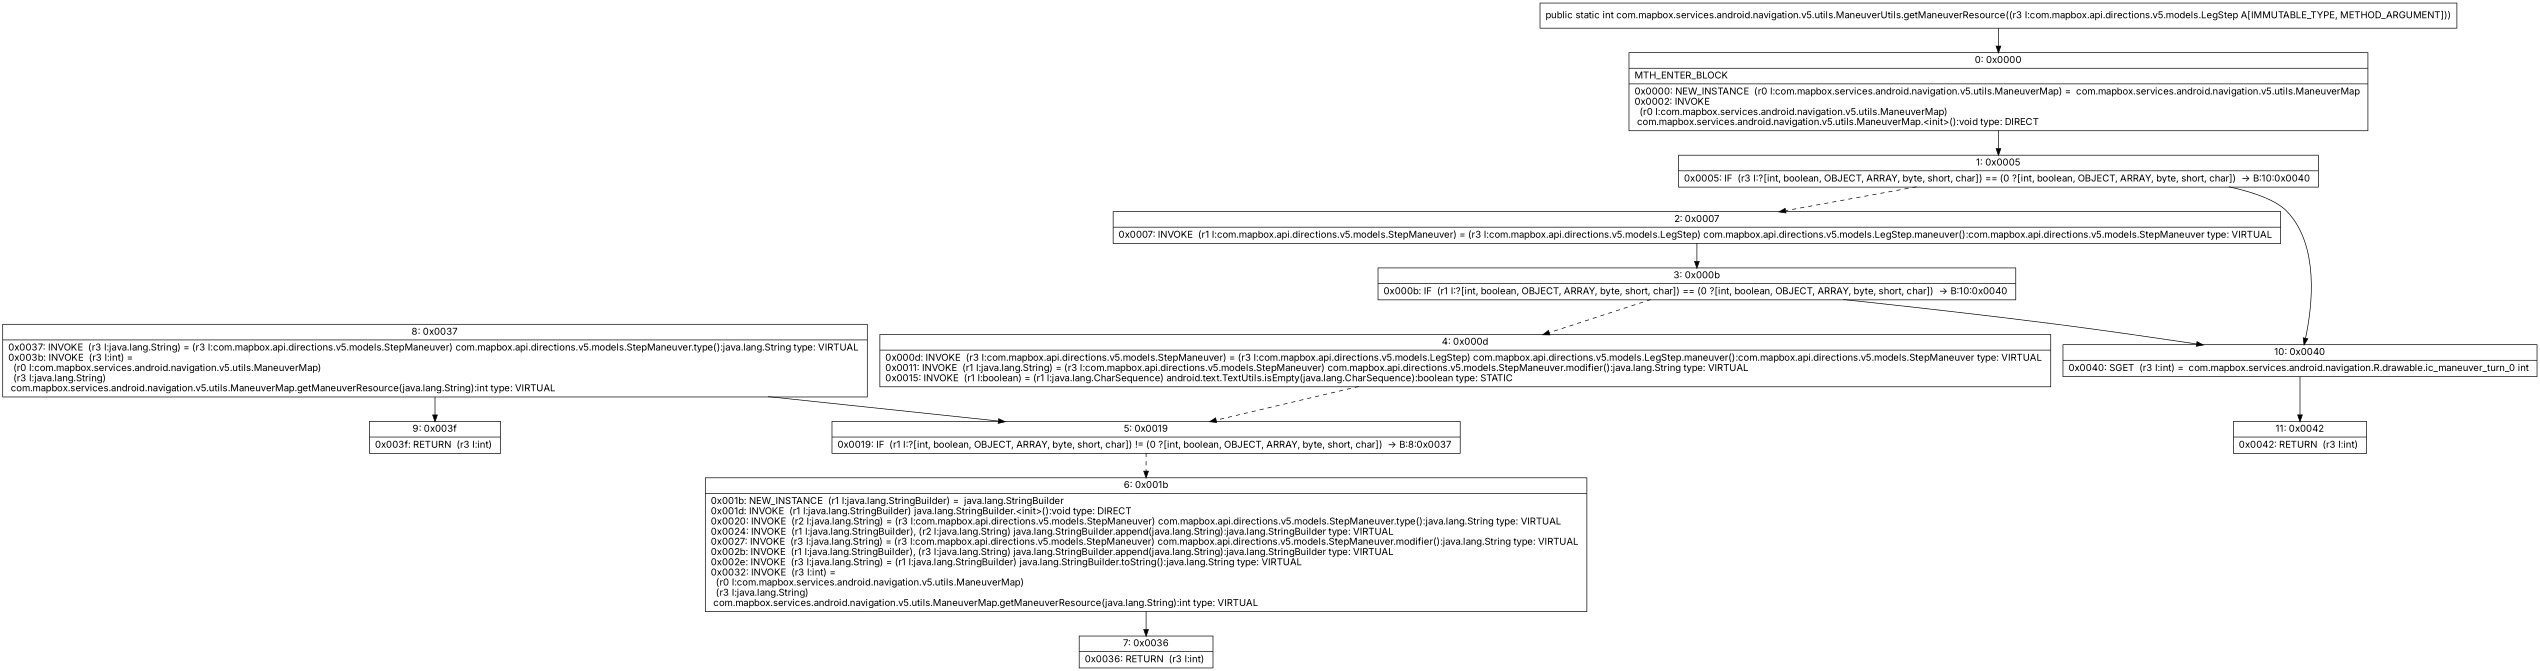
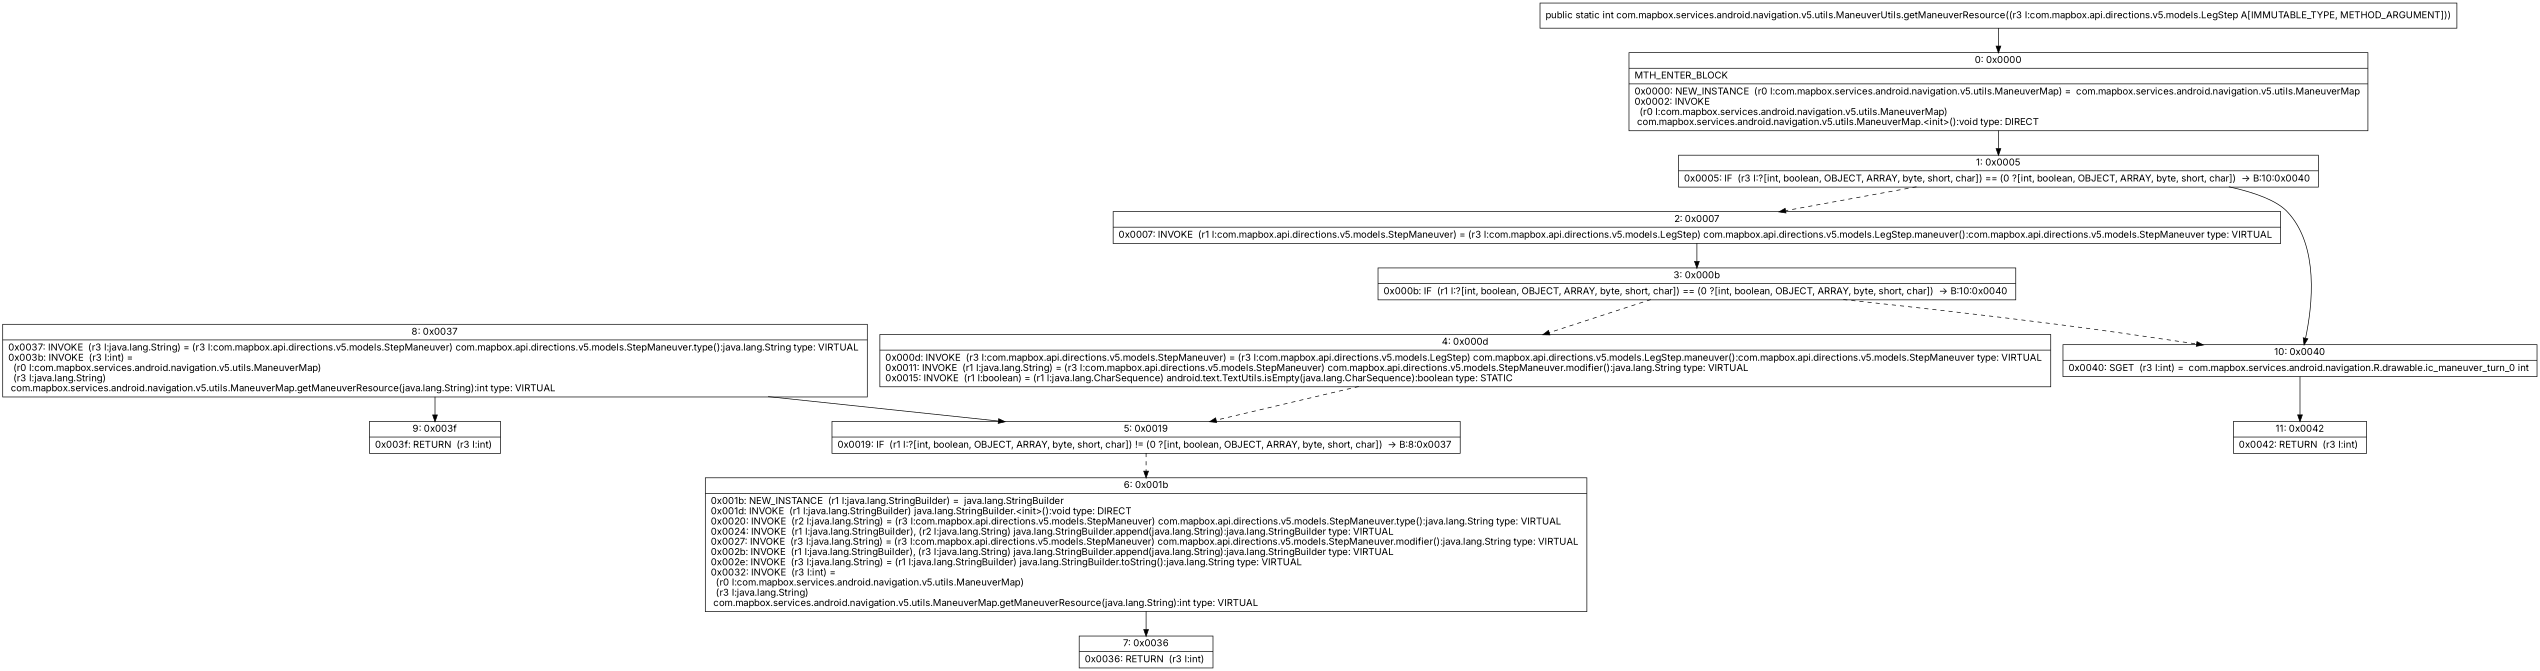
edge "3: 0x000b" -> "10: 0x0040": style solid -> dashed
